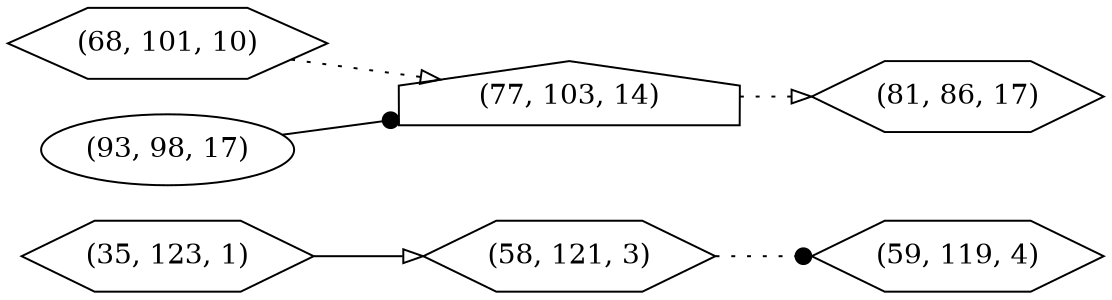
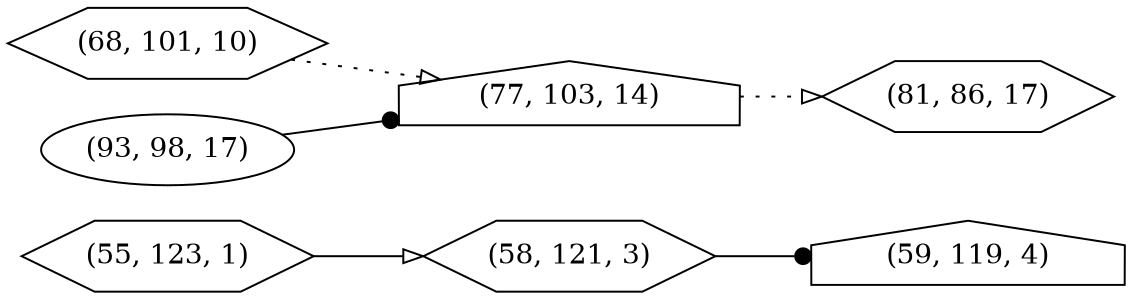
node "(35, 123, 1)": label "(35, 123, 1)" -> "(55, 123, 1)"
edge "(58, 121, 3)" -> "(59, 119, 4)": style dotted -> solid
node "(59, 119, 4)": shape hexagon -> house
